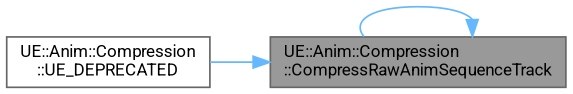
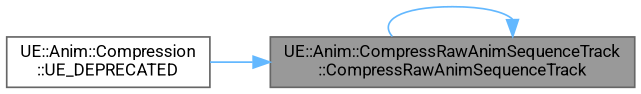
node "UE::Anim::Compression ::CompressRawAnimSequenceTrack": label "UE::Anim::Compression ::CompressRawAnimSequenceTrack" -> "UE::Anim::CompressRawAnimSequenceTrack ::CompressRawAnimSequenceTrack"
